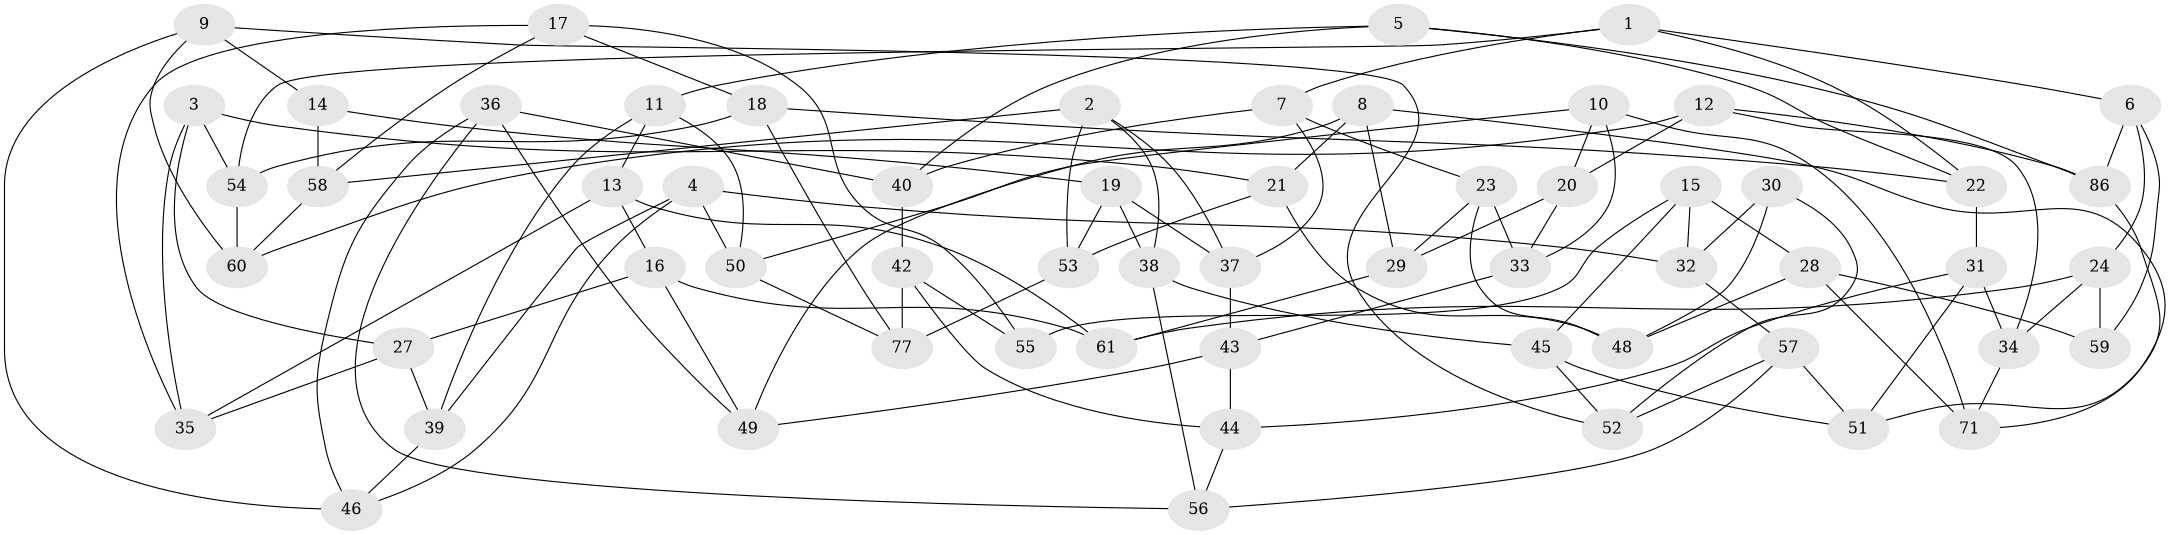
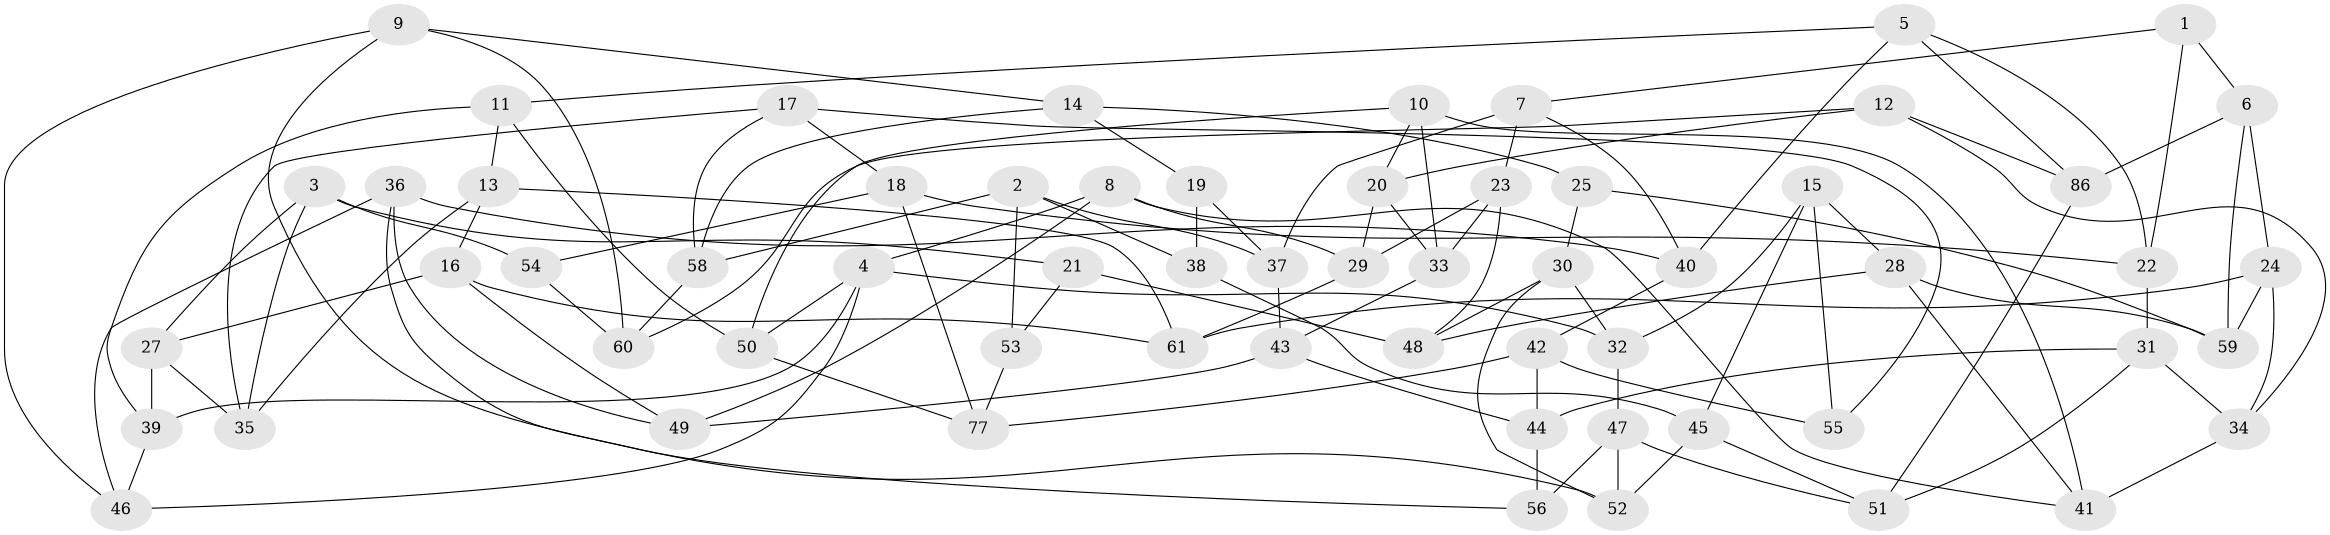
edge "1" -- "54": removed
edge "8" -- "21": now "8" -- "4"
node "25": added
edge "19" -- "53": removed
node "57": label "57" -> "47"
edge "38" -- "56": removed
node "71": label "71" -> "41"
